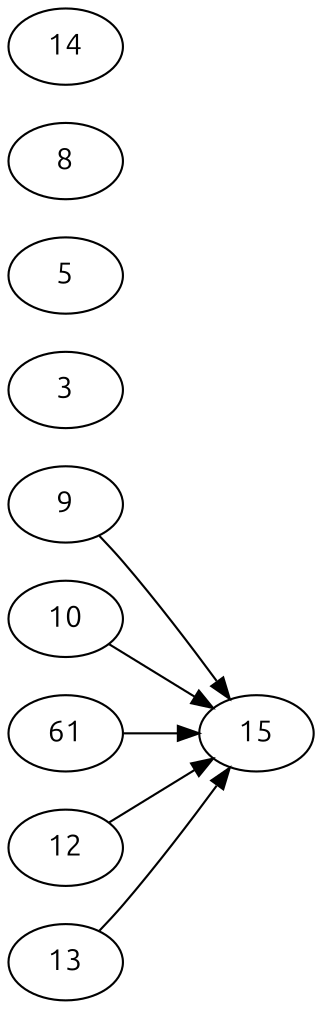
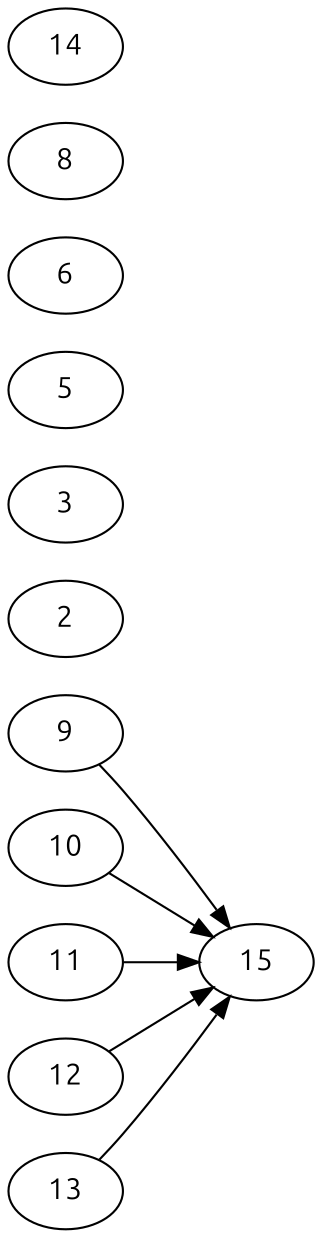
node "6": added
node "2": added
node "61": label "61" -> "11"
